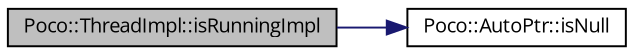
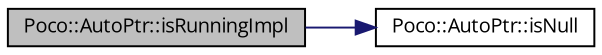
node "Poco::ThreadImpl::isRunningImpl": label "Poco::ThreadImpl::isRunningImpl" -> "Poco::AutoPtr::isRunningImpl"
